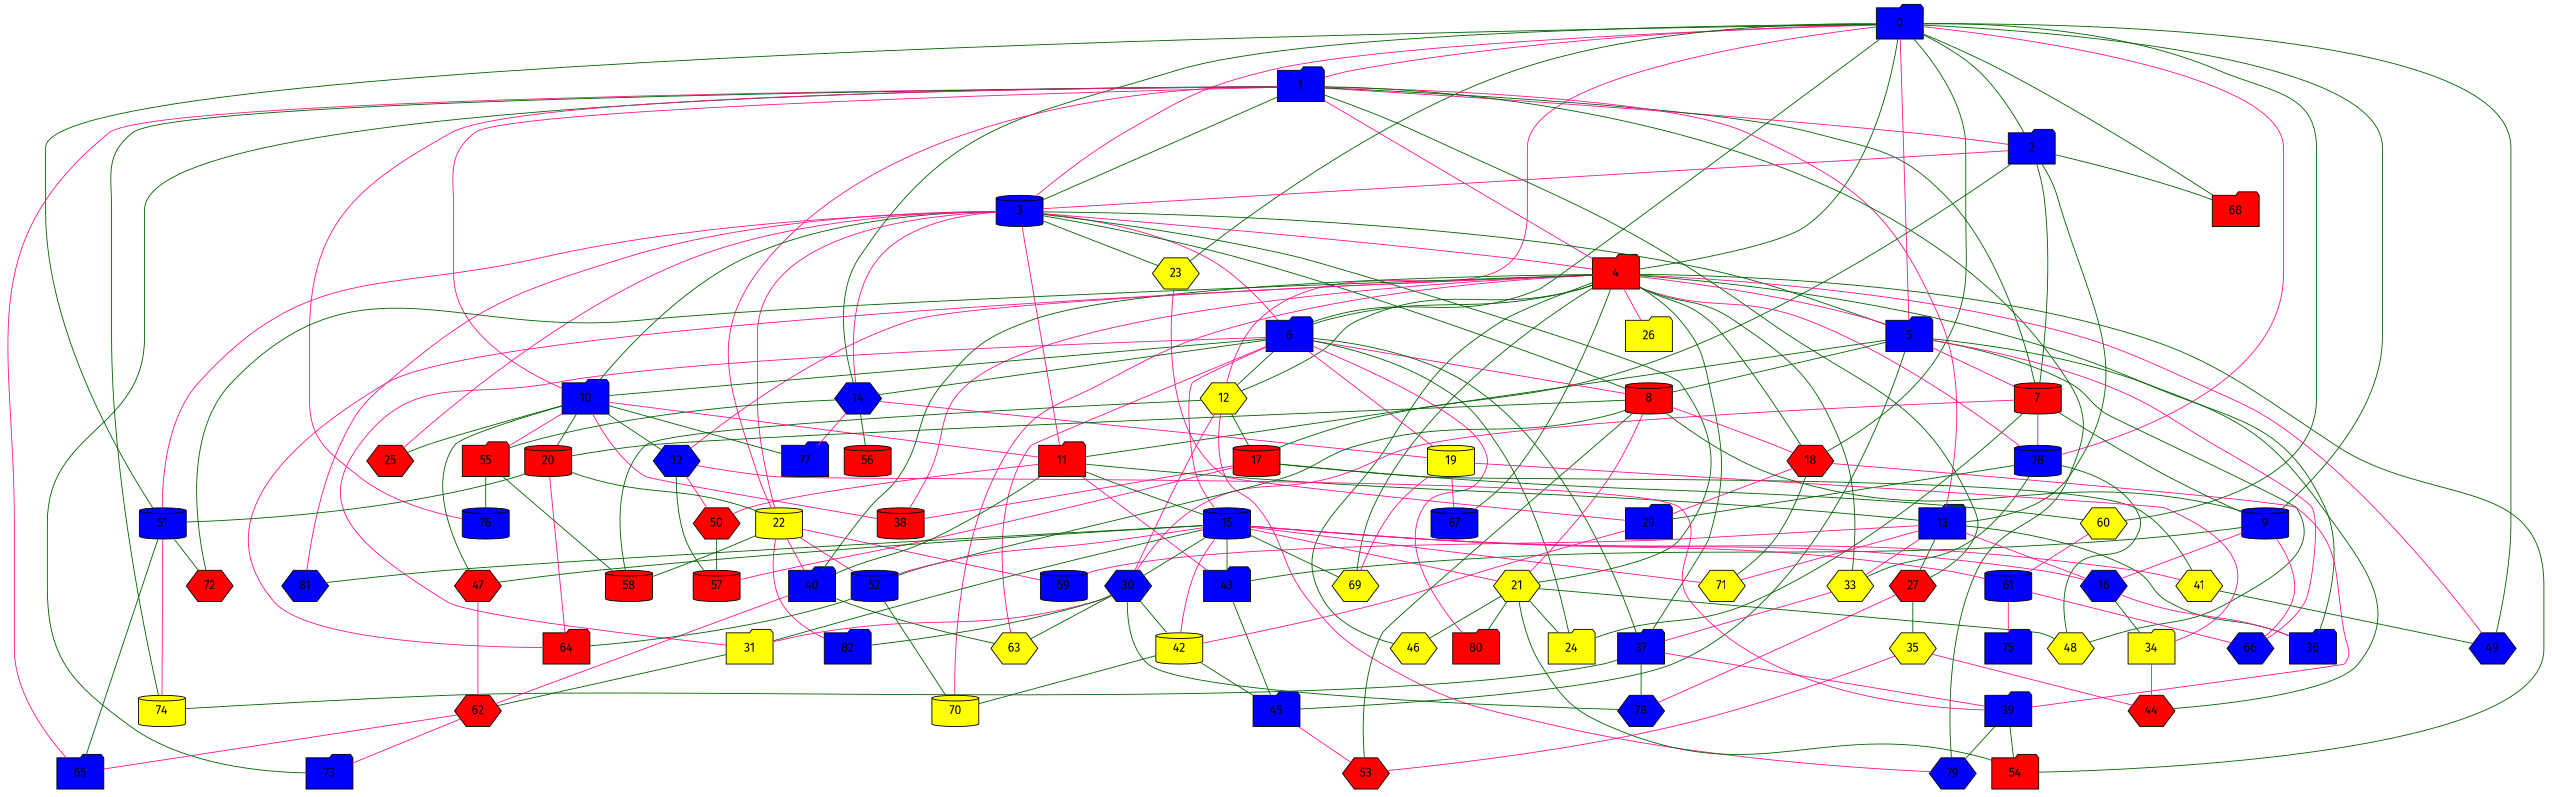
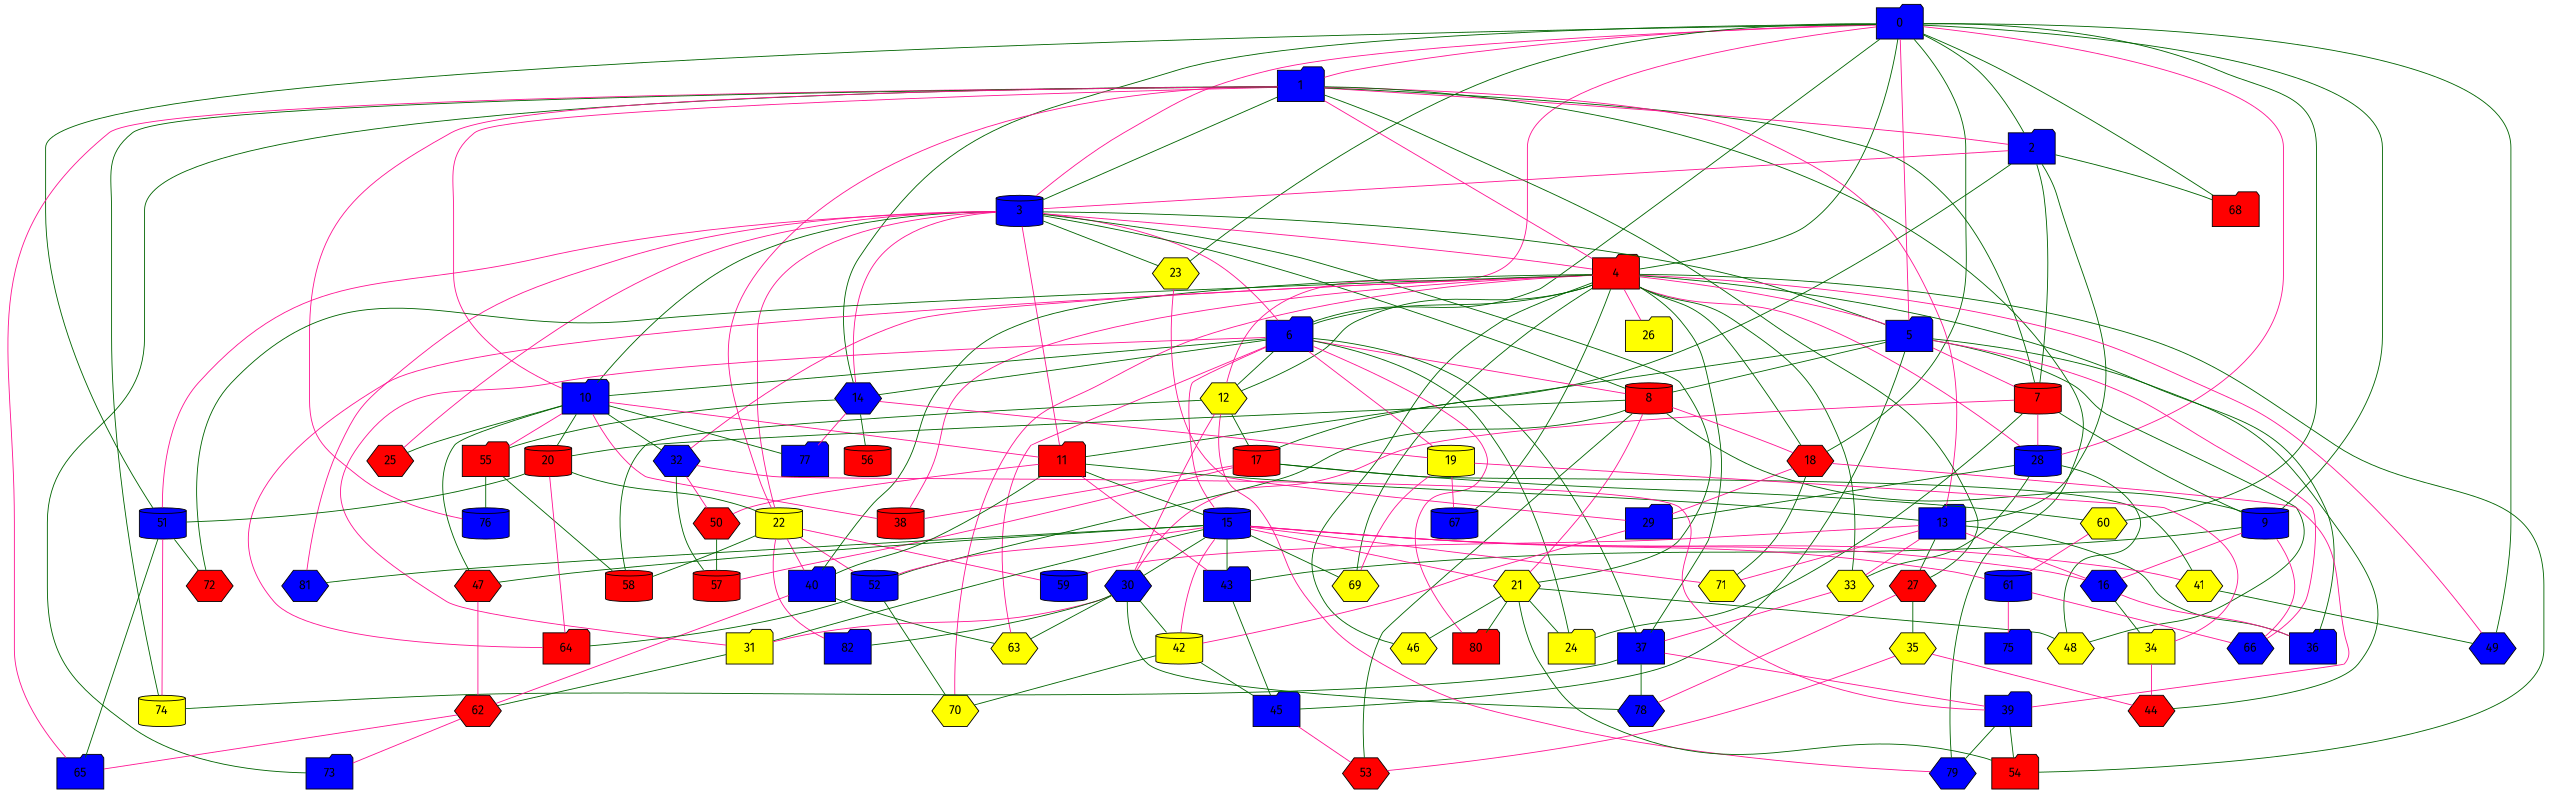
node "70": shape cylinder -> hexagon
